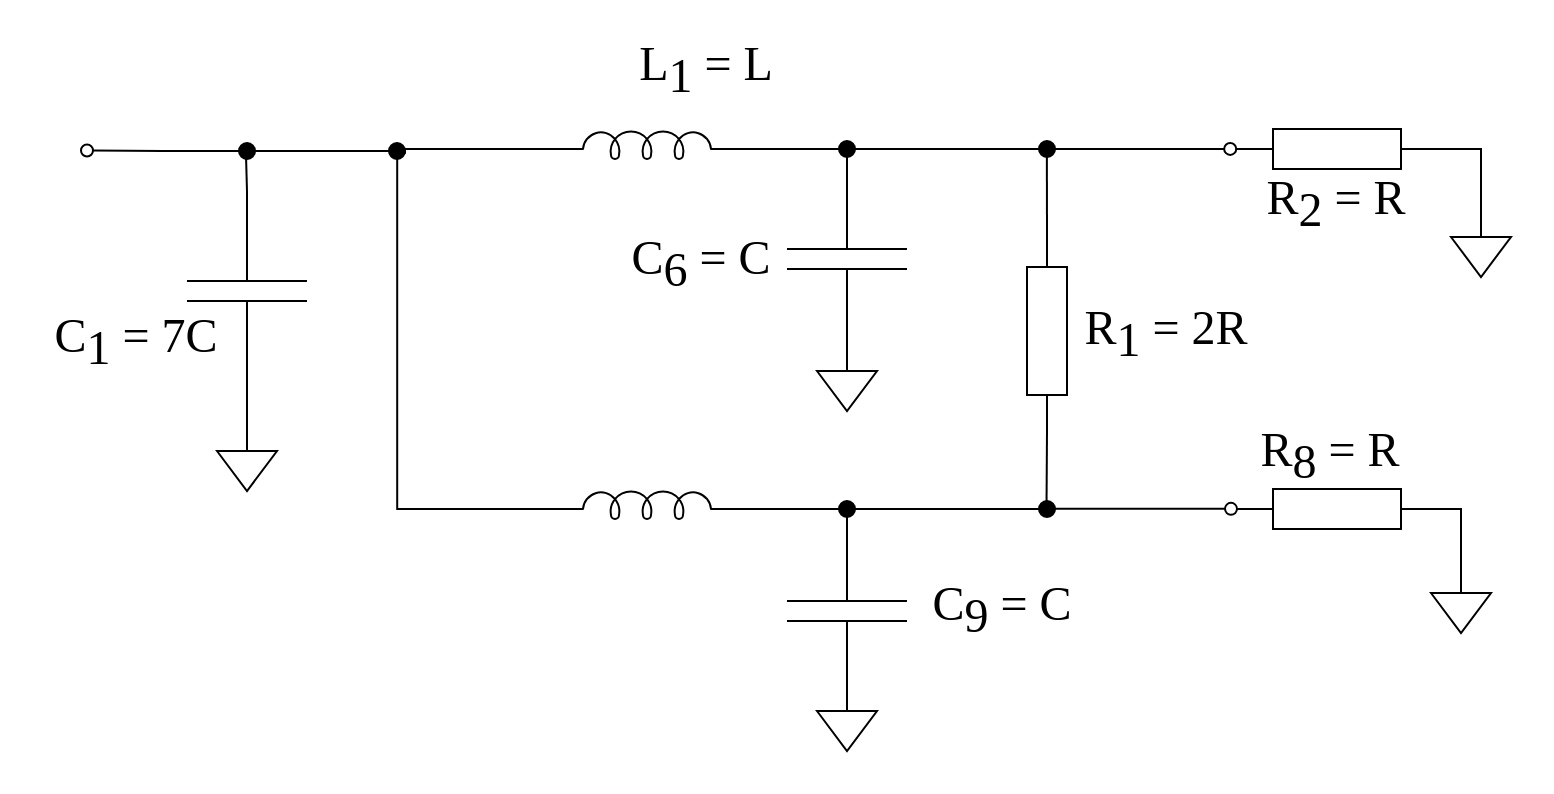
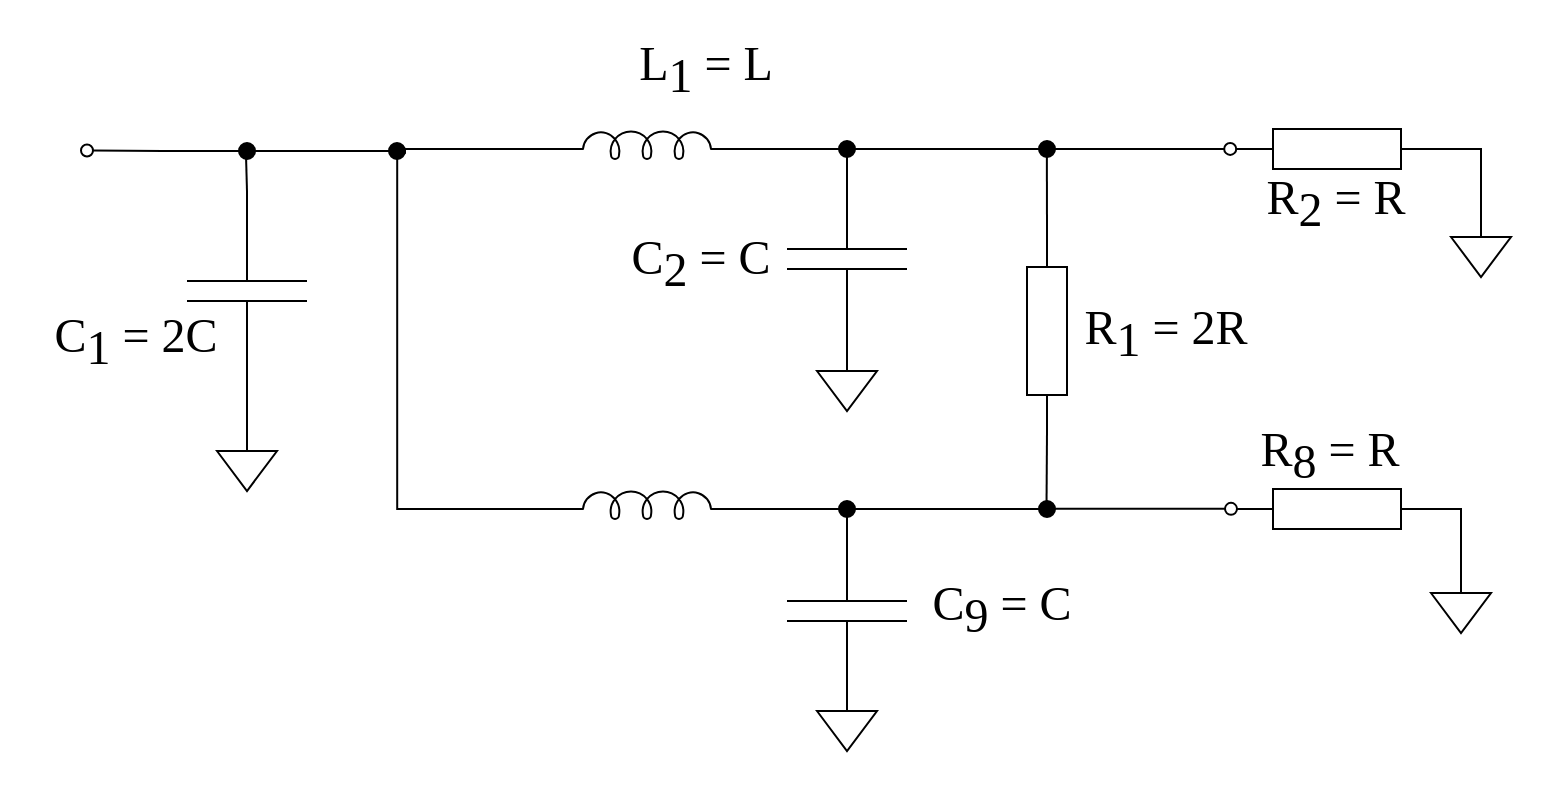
node "C6 = C": label "C6 = C" -> "C2 = C"
node "C1 = 7C": label "C1 = 7C" -> "C1 = 2C"
